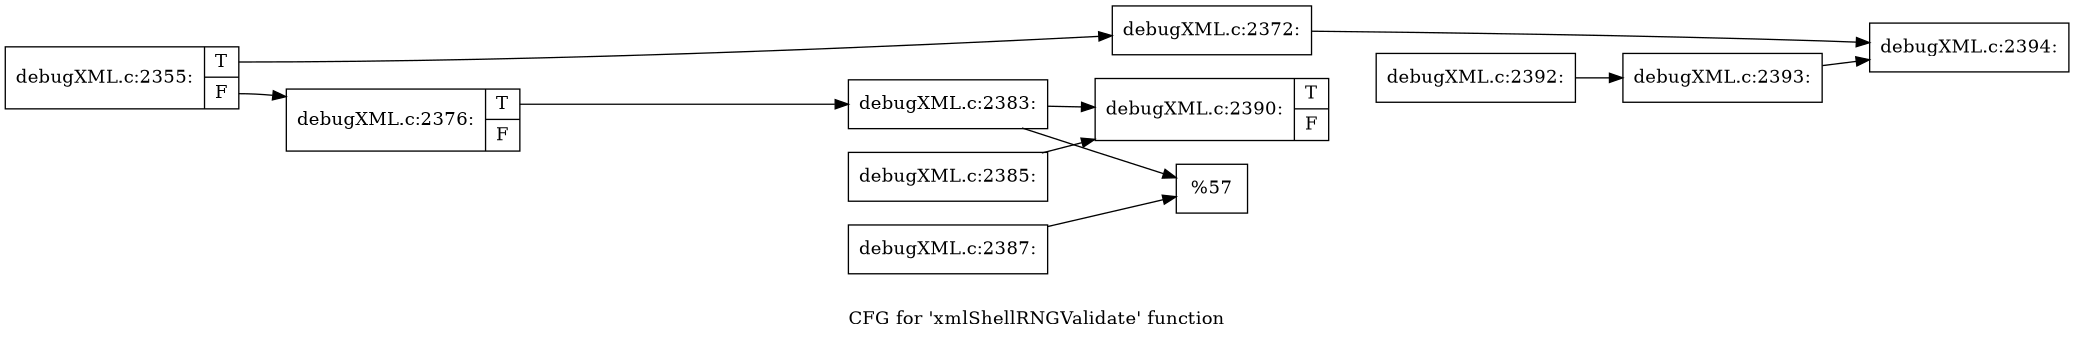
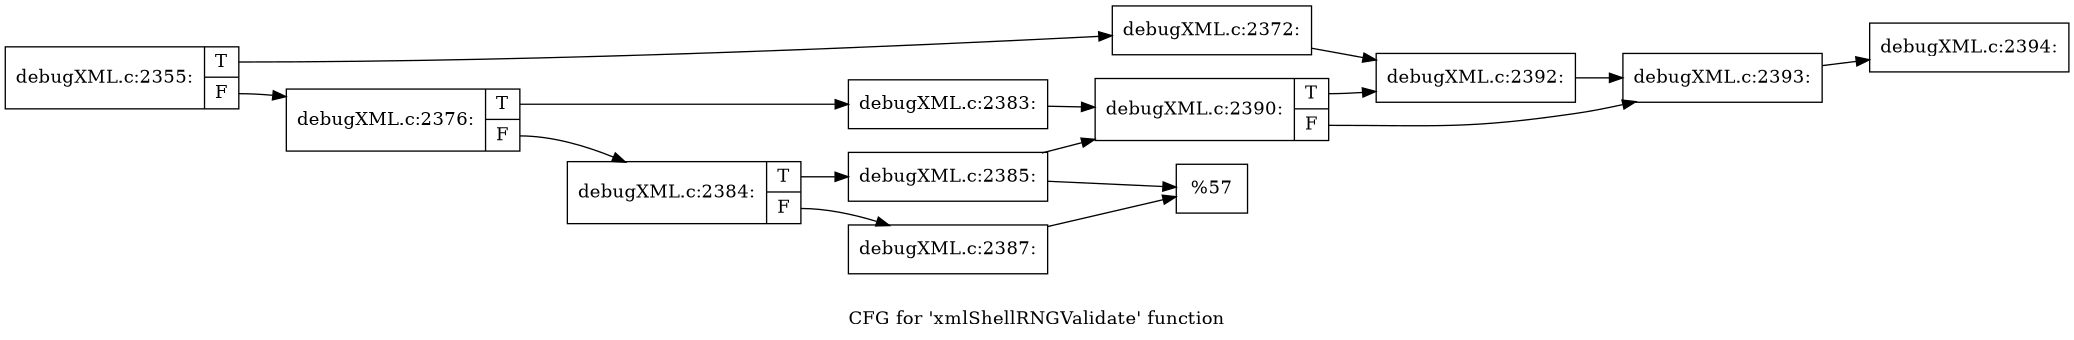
edge "debugXML.c:2372:" -> "debugXML.c:2394:": now "debugXML.c:2372:" -> "debugXML.c:2392:"
edge "debugXML.c:2390:" -> "debugXML.c:2392:": added
edge "debugXML.c:2390:" -> "debugXML.c:2393:": added
edge "debugXML.c:2383:" -> "%57": now "debugXML.c:2385:" -> "%57"
node "debugXML.c:2384:": added
